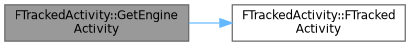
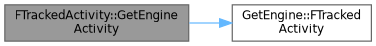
node "FTrackedActivity::FTracked Activity": label "FTrackedActivity::FTracked Activity" -> "GetEngine::FTracked Activity"
